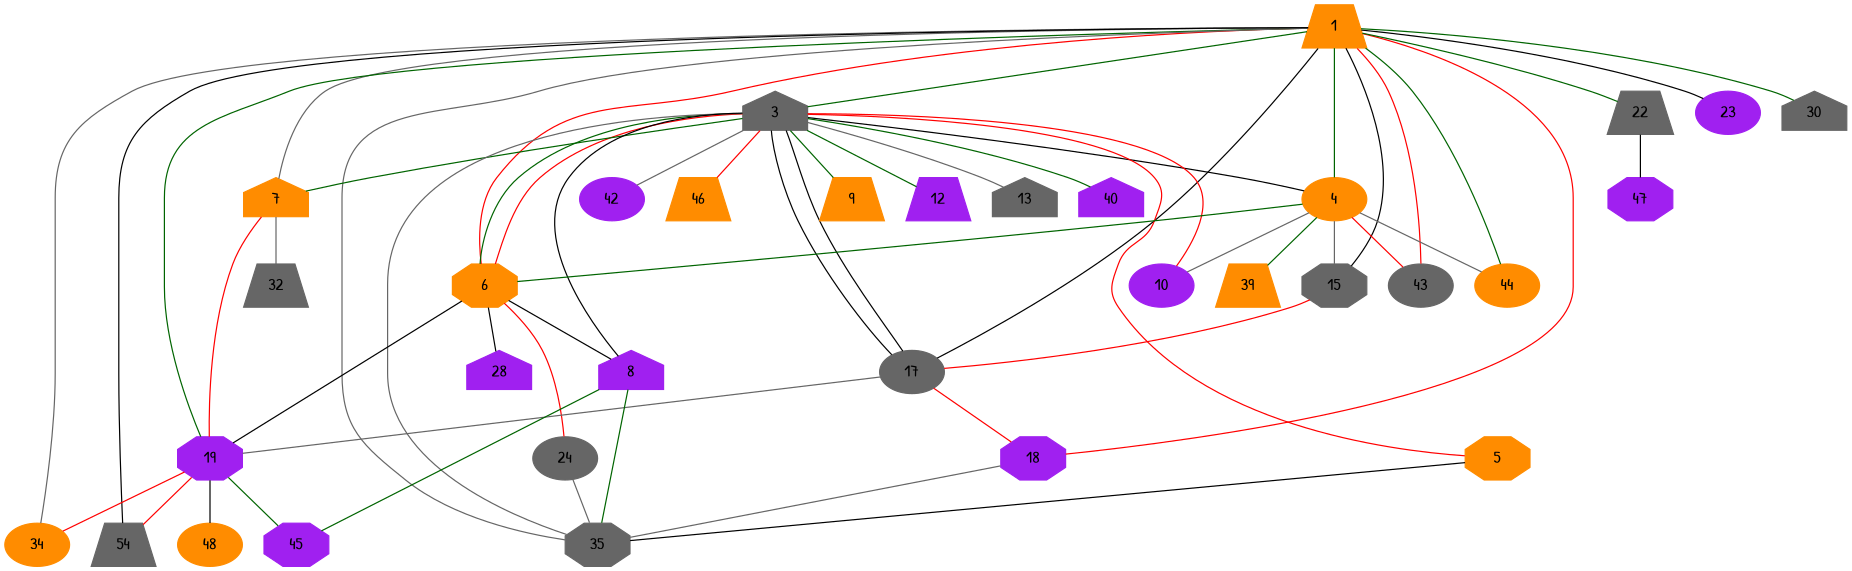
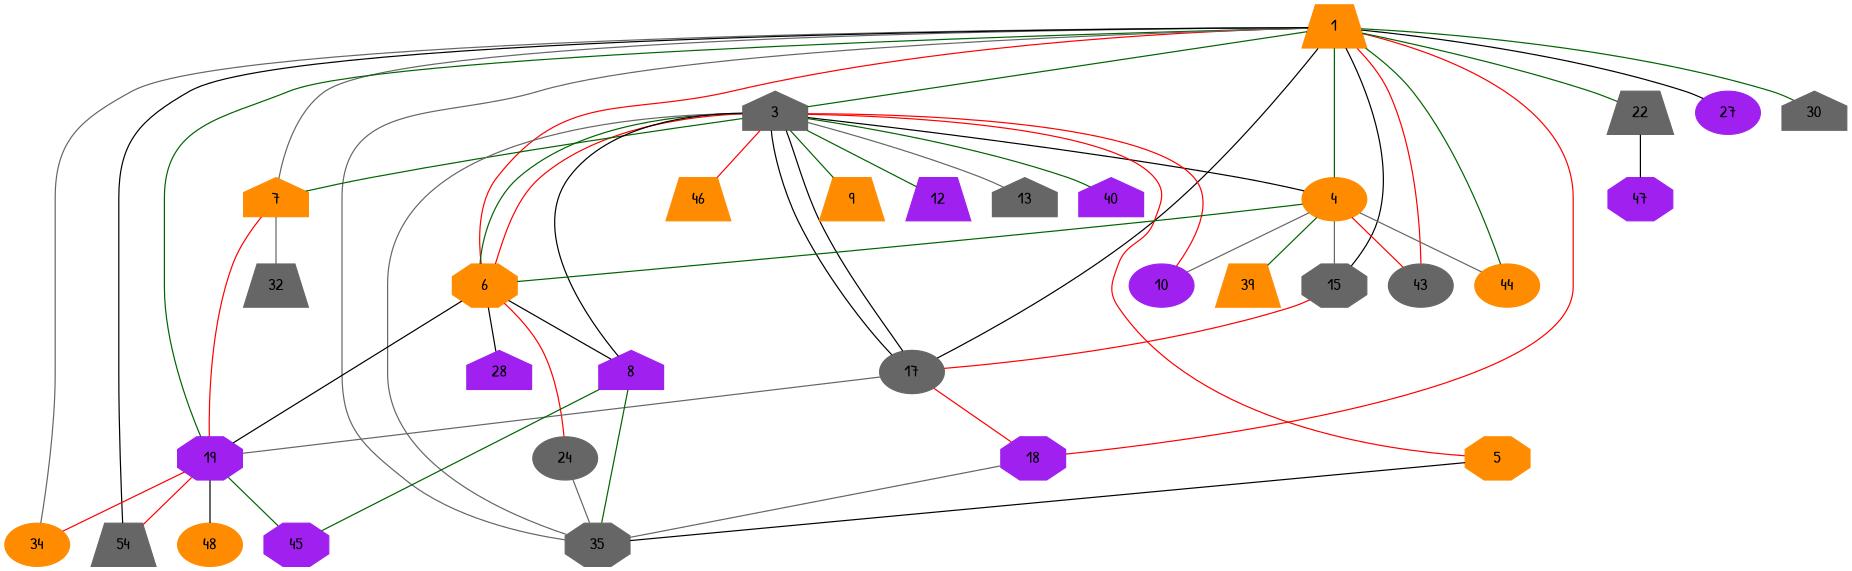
node "23": label "23" -> "27"
node "42": removed
